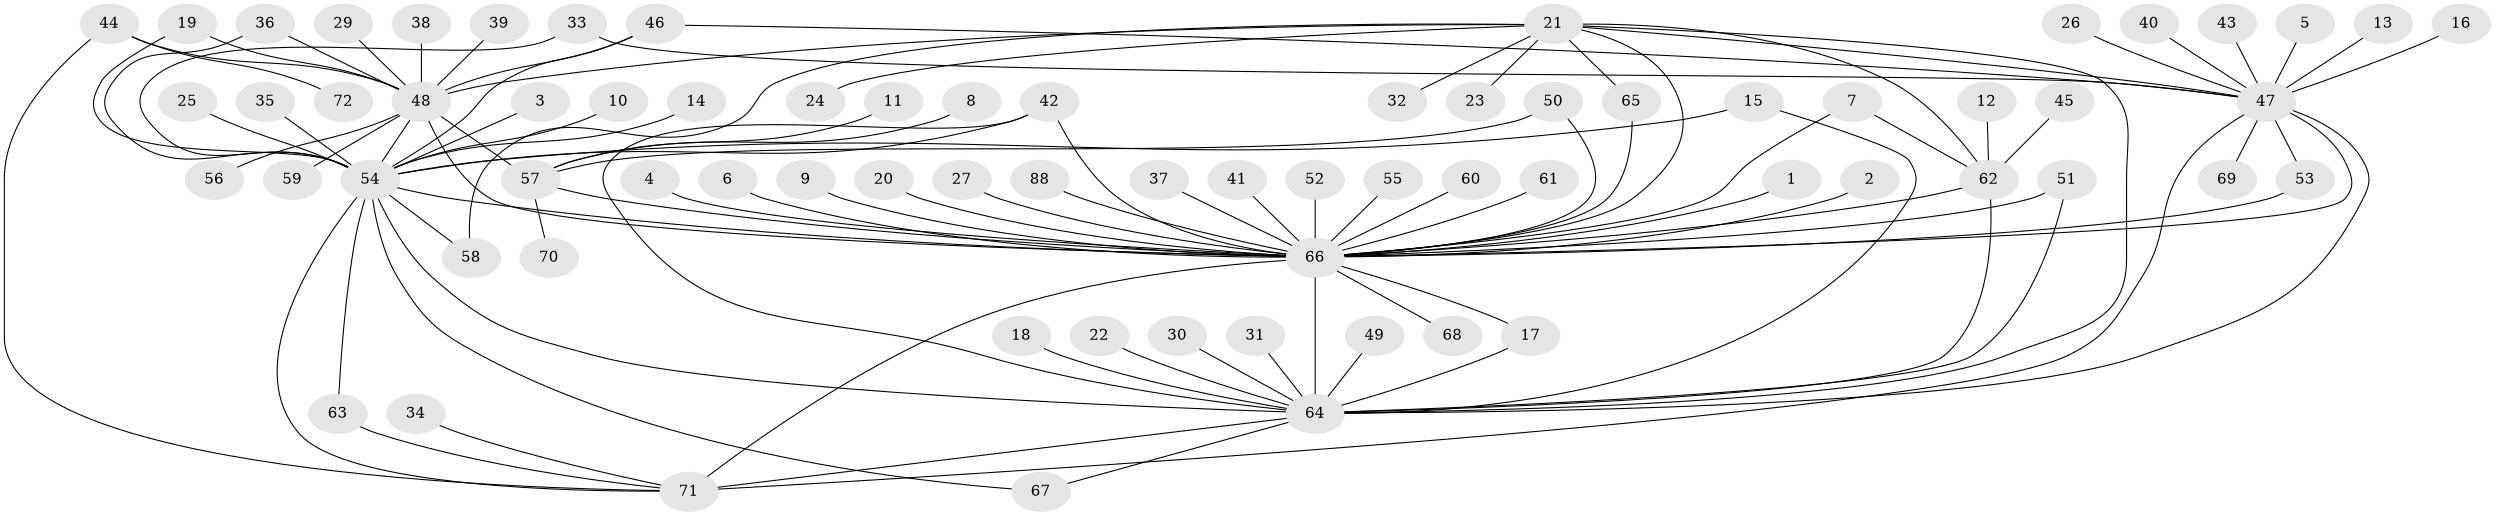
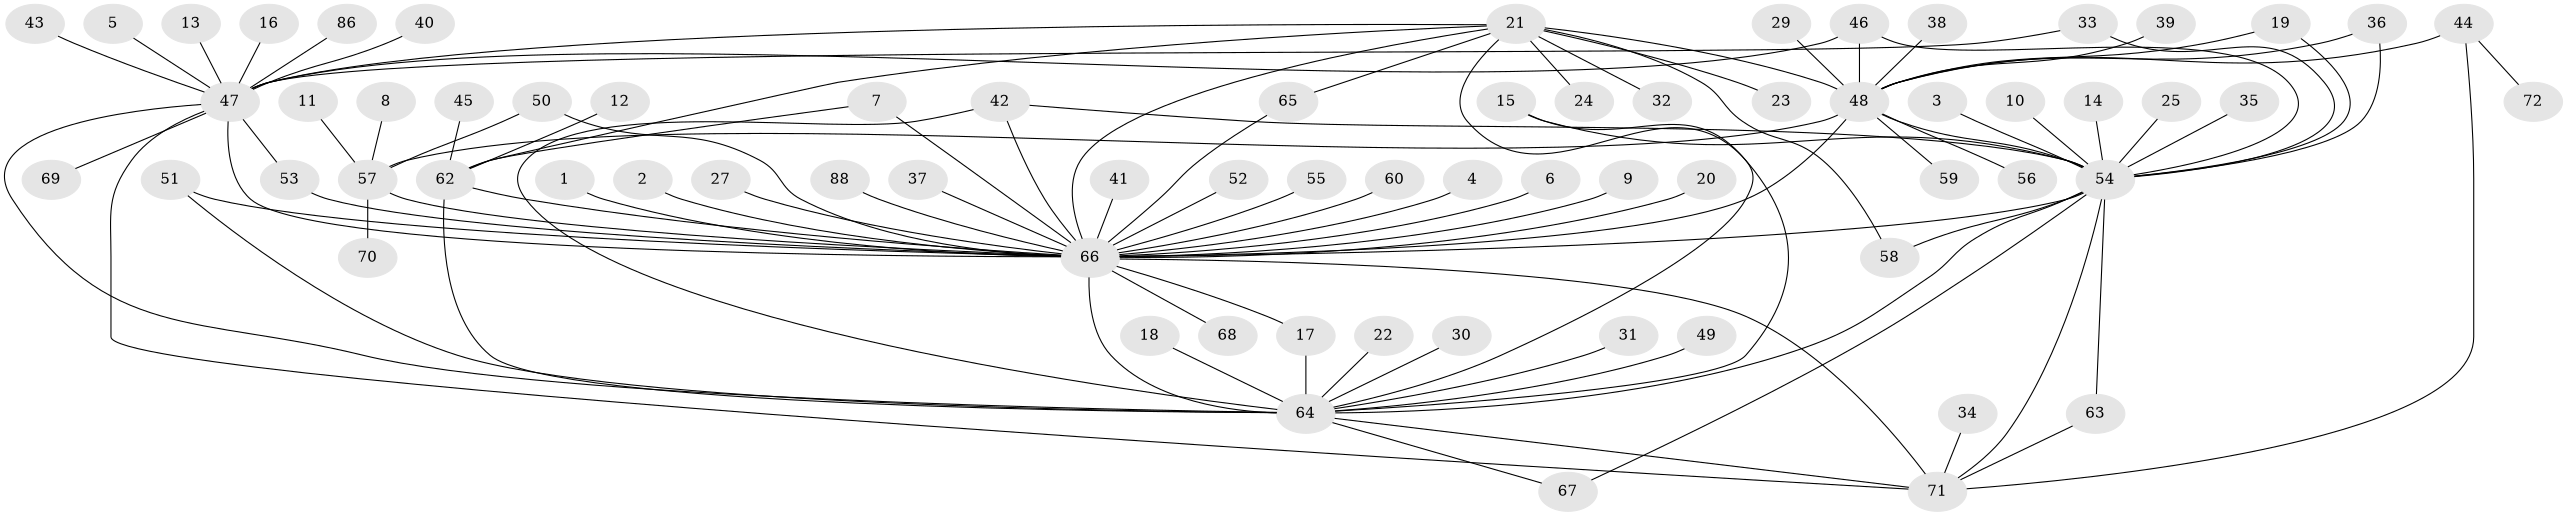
node "26": label "26" -> "86"
node "61": removed
